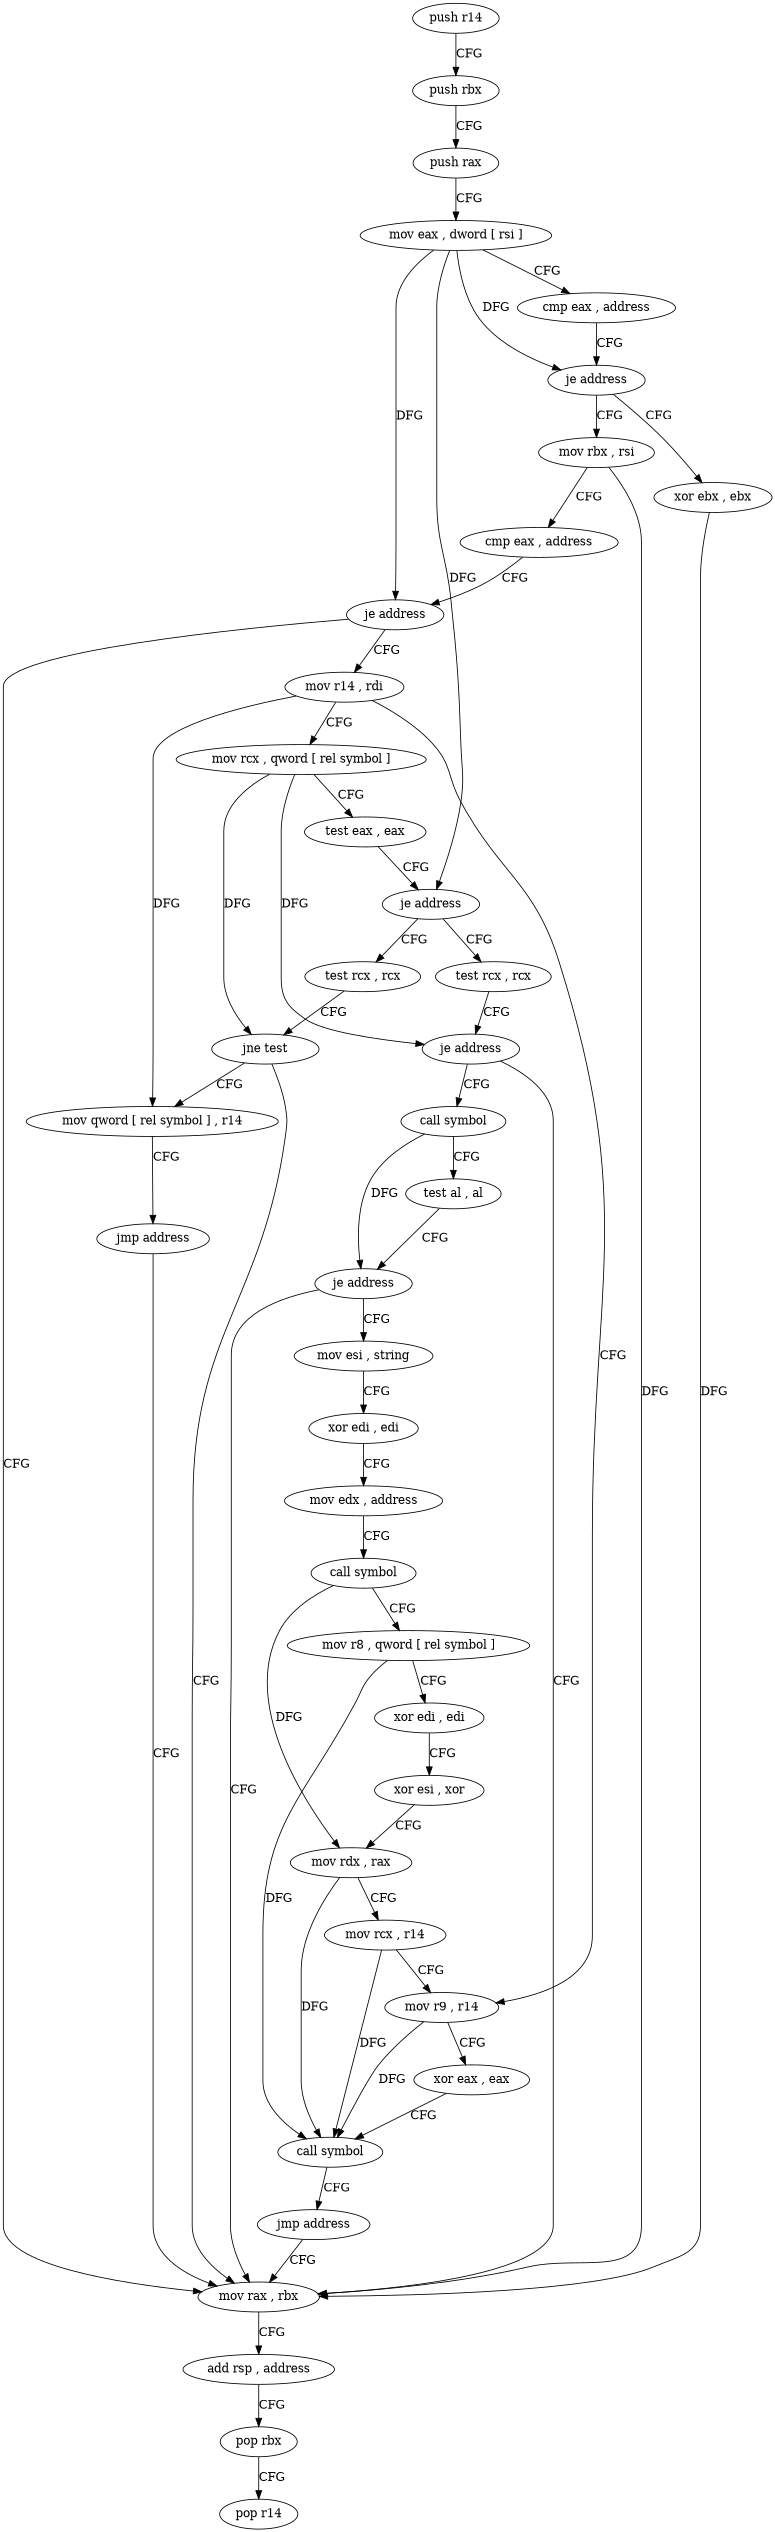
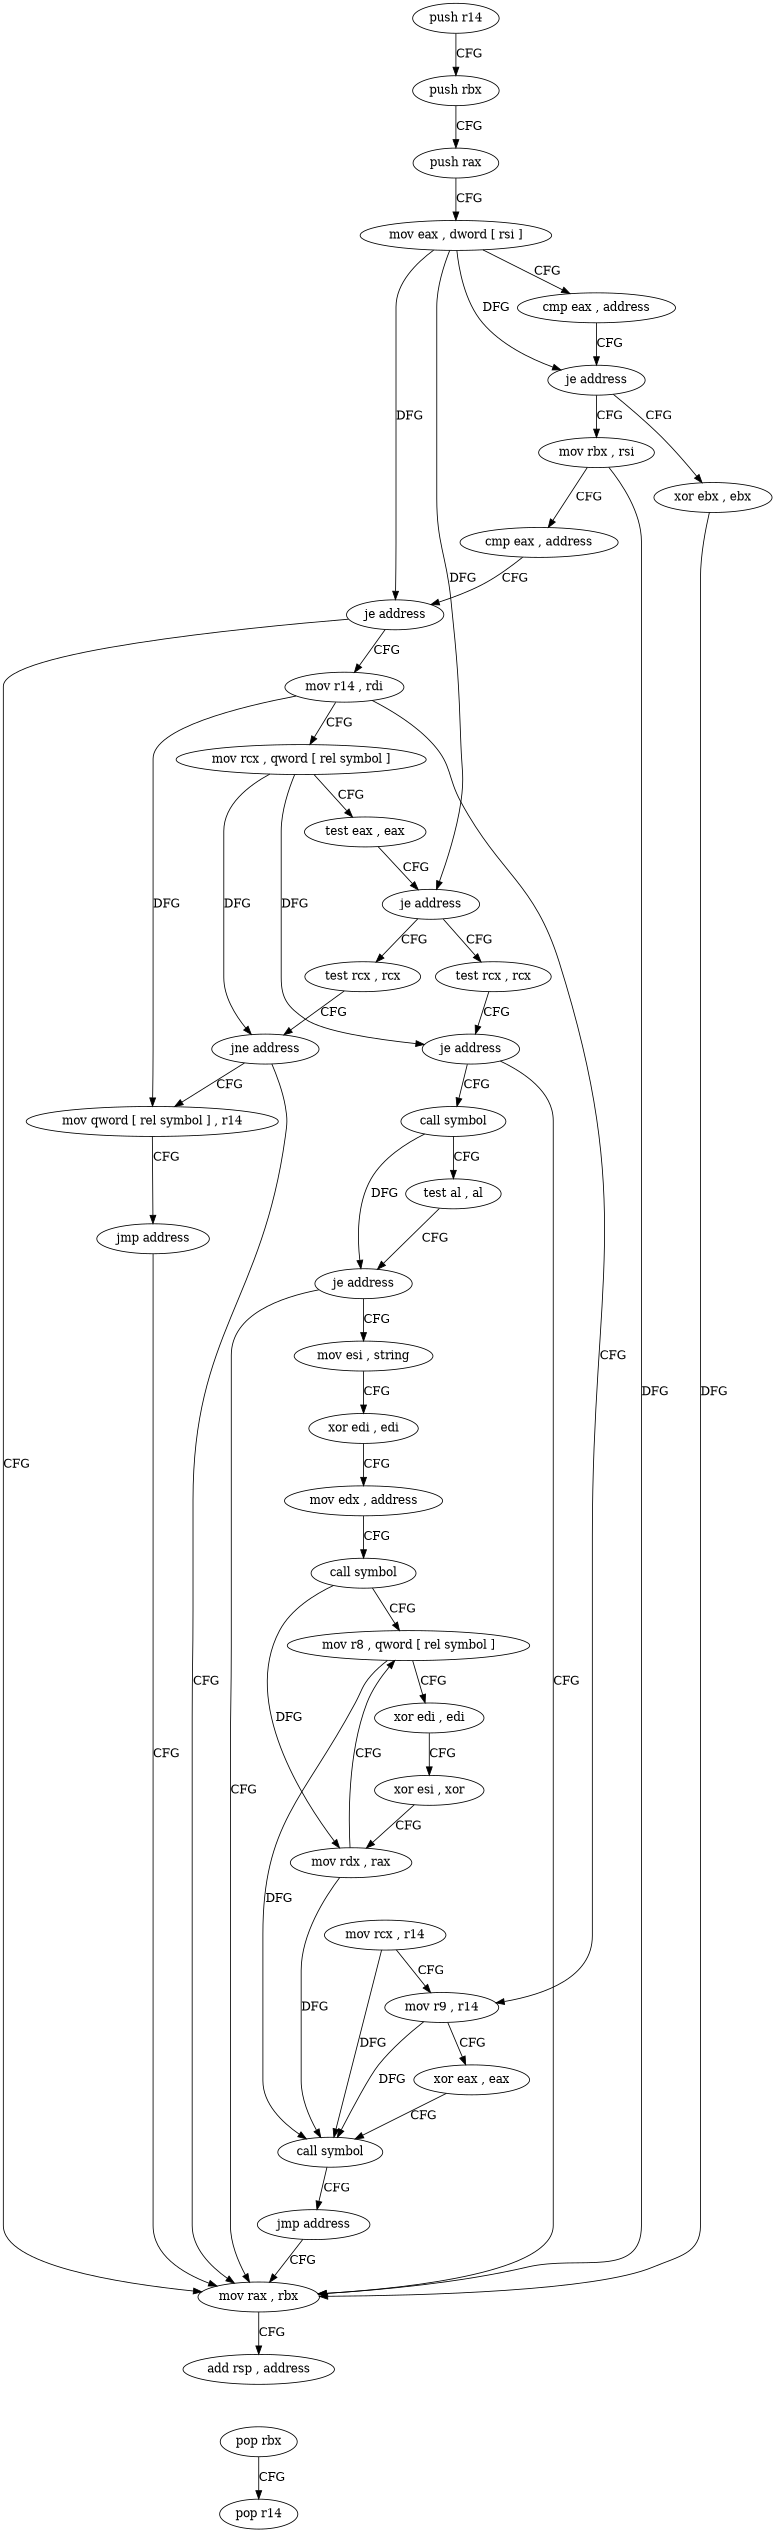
node "jne test": label "jne test" -> "jne address"
edge "mov rdx , rax" -> "mov rcx , r14": now "mov rdx , rax" -> "mov r8 , qword [ rel symbol ]"
edge "add rsp , address" -> "pop rbx": removed, label "CFG"
